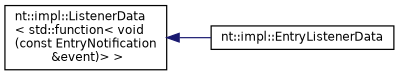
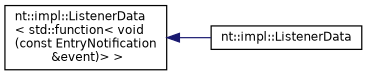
node "nt::impl::EntryListenerData": label "nt::impl::EntryListenerData" -> "nt::impl::ListenerData"
